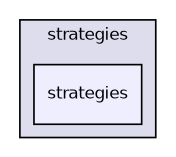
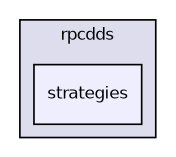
cluster "strategies": label "strategies" -> "rpcdds"
